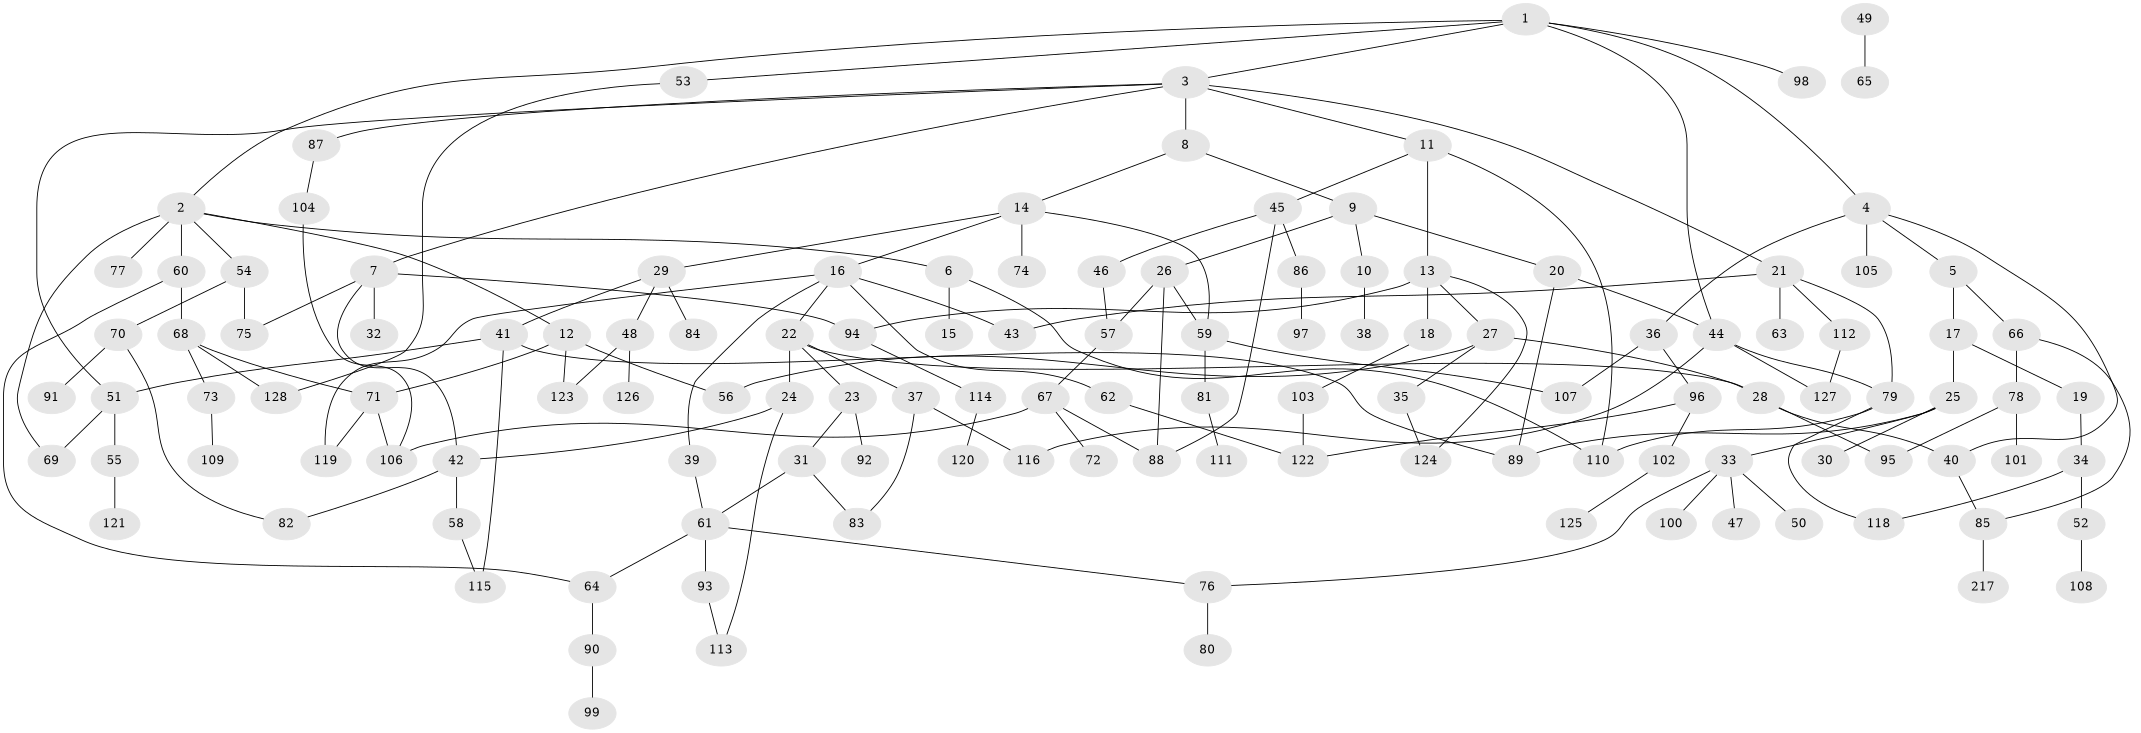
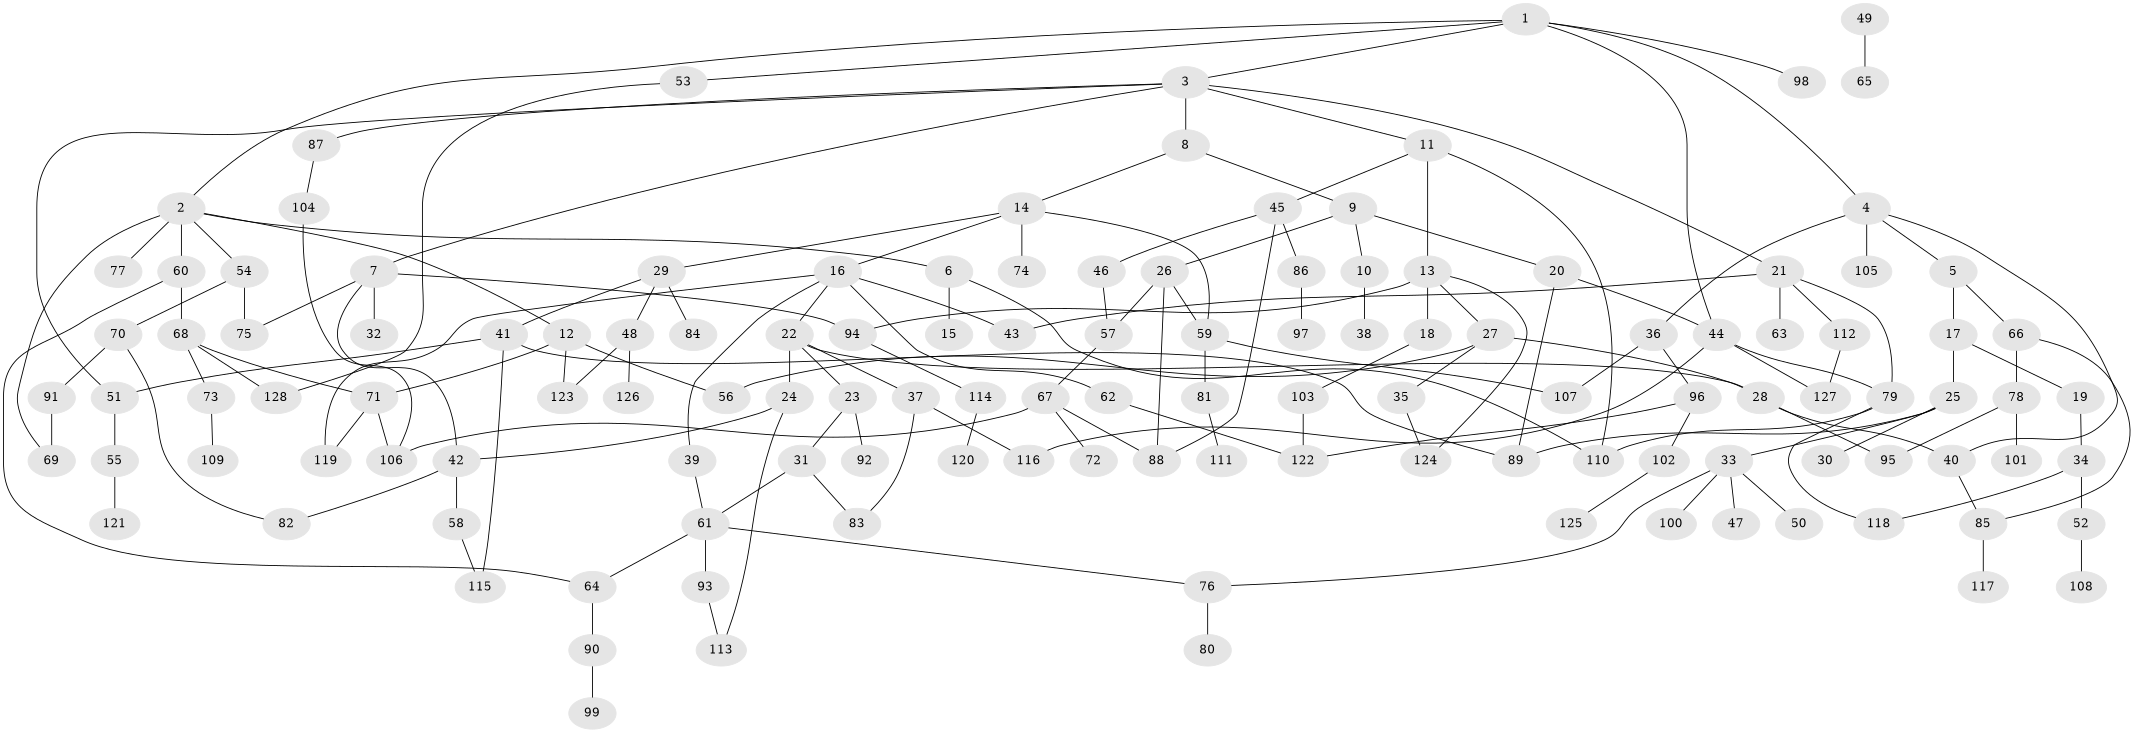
edge "51" -- "69": now "91" -- "69"
node "217": label "217" -> "117"
